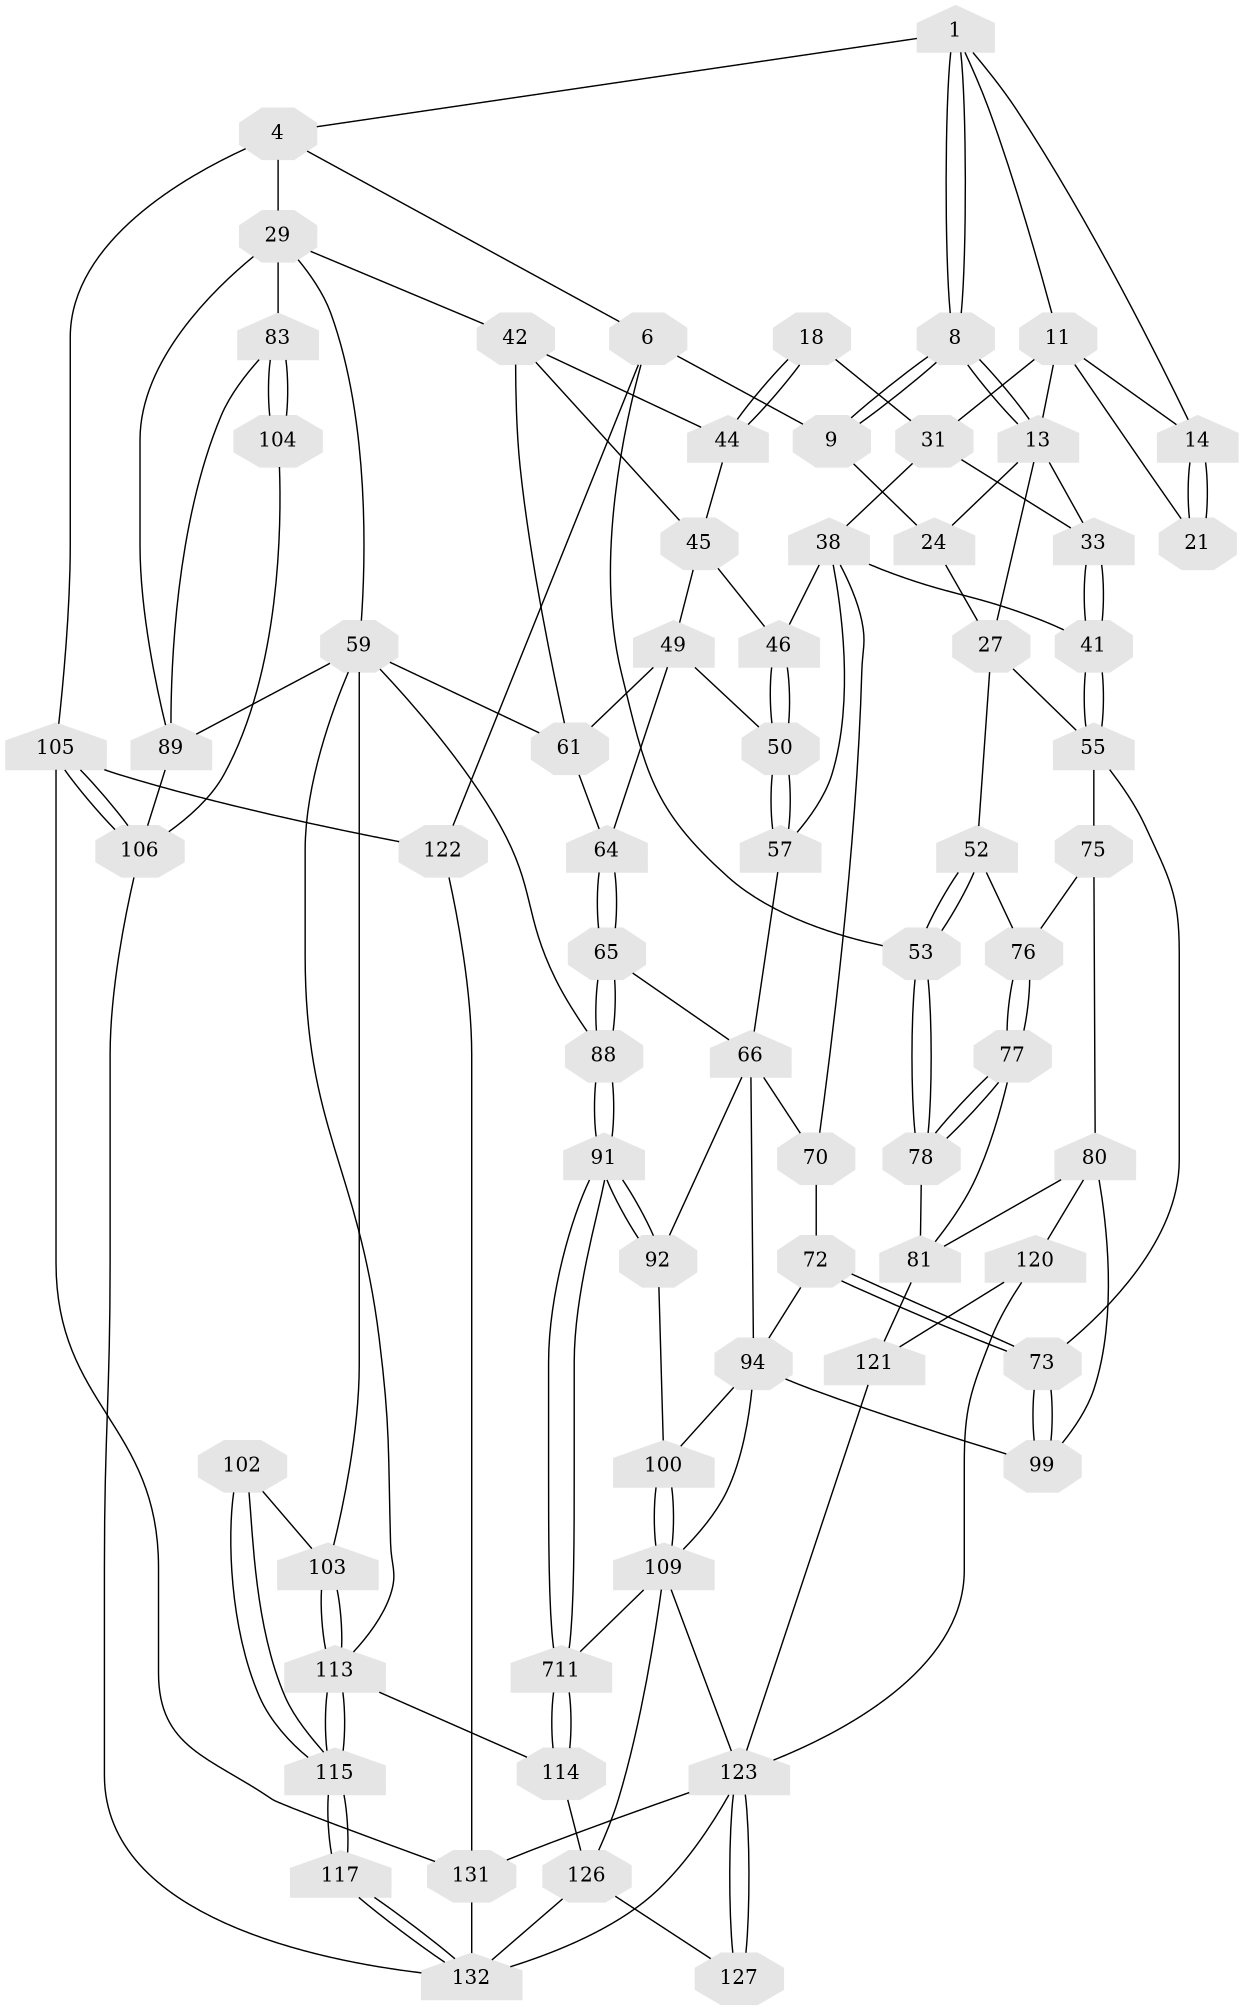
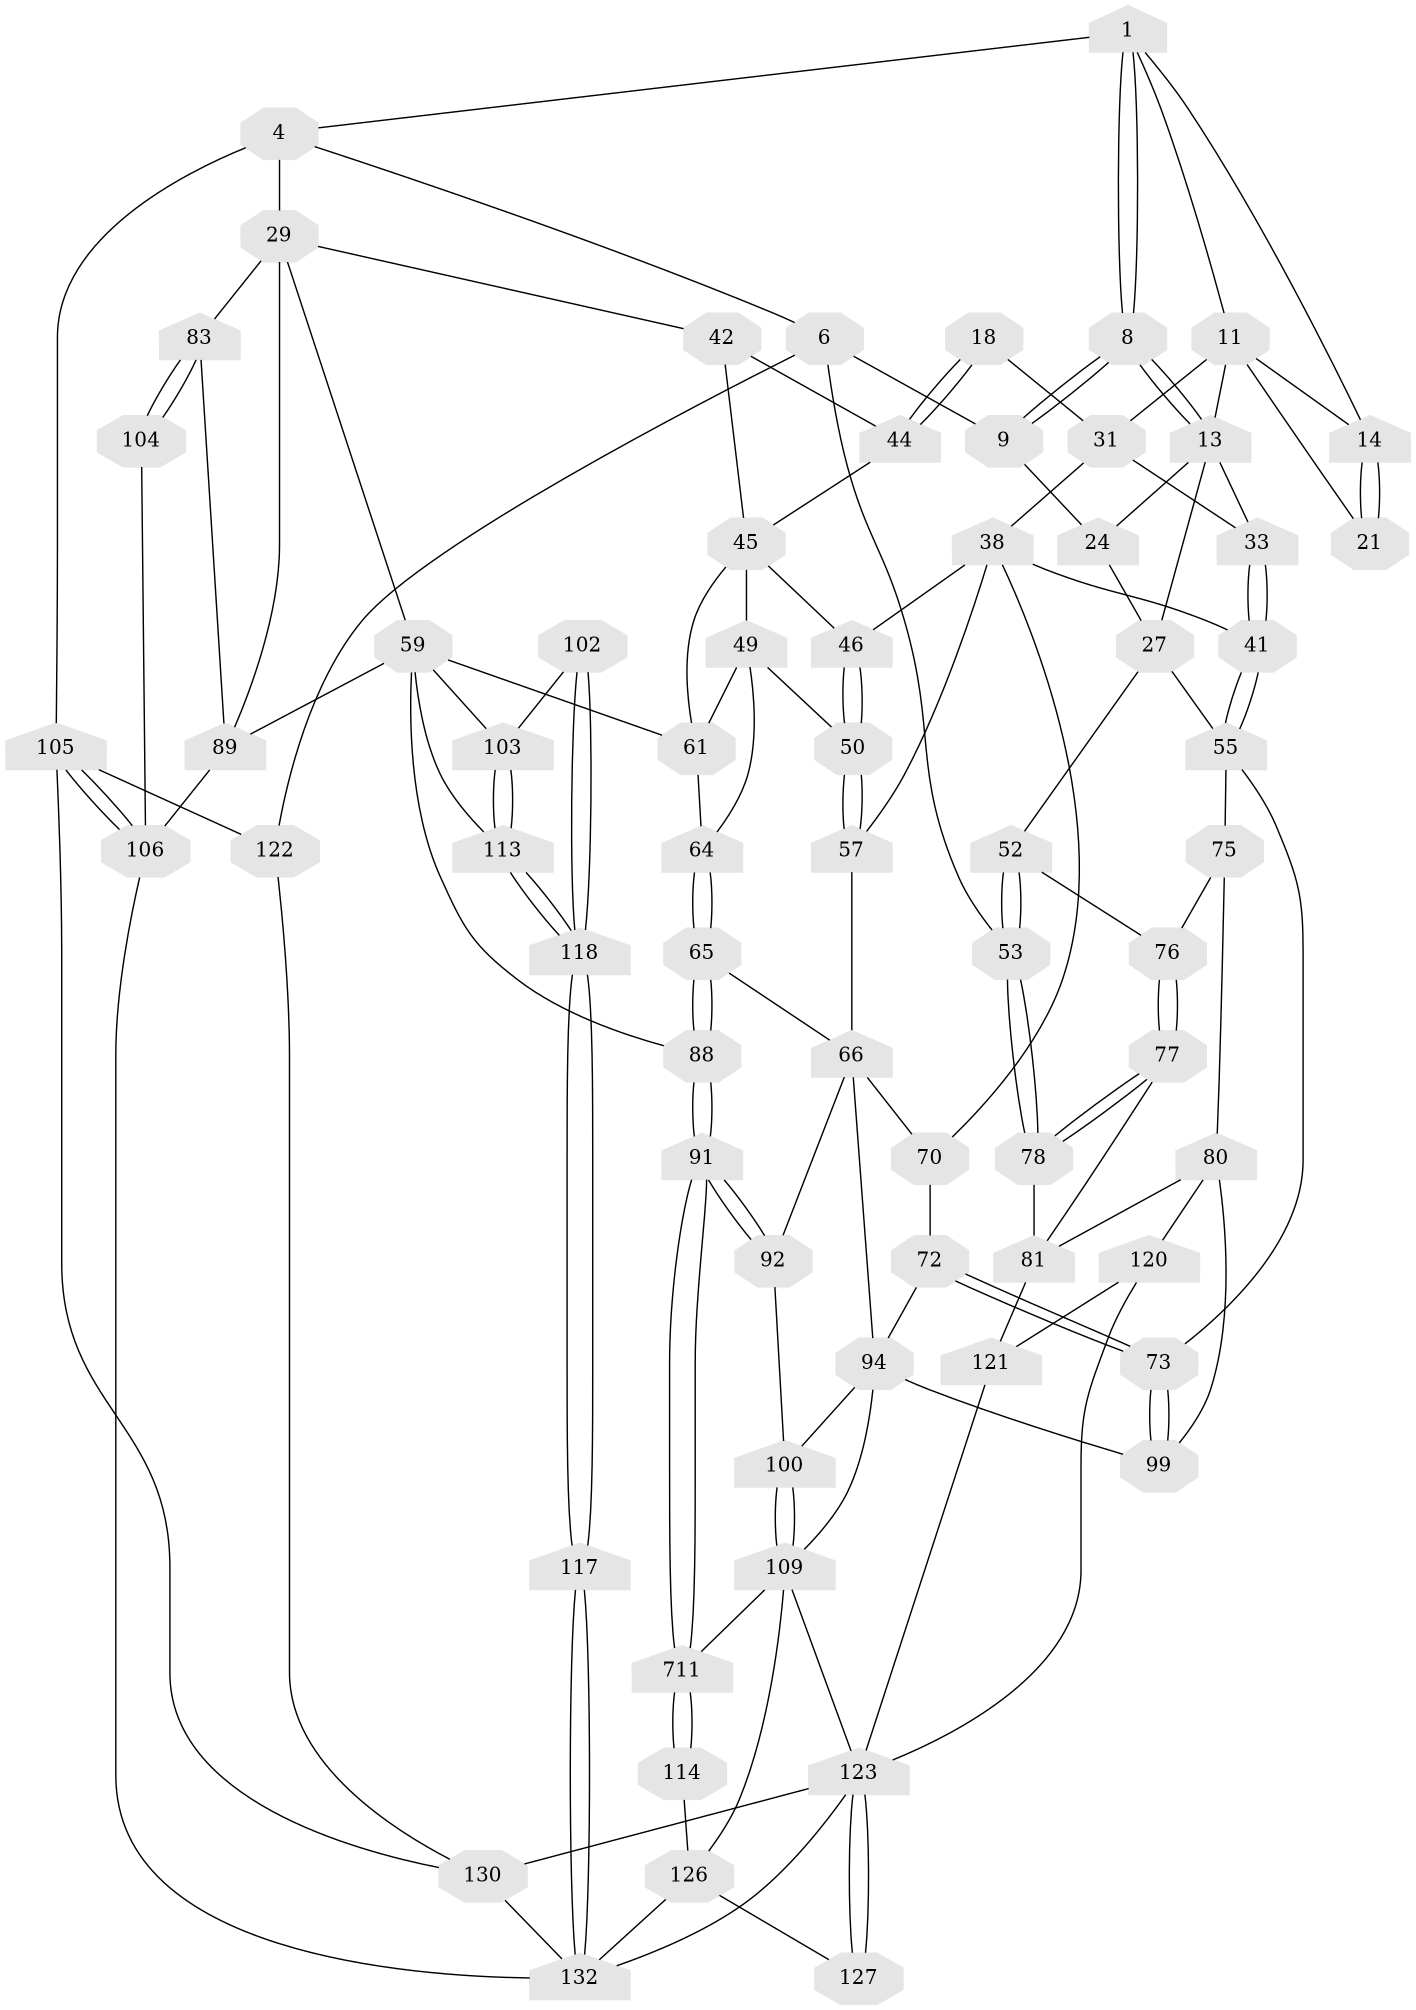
edge "42" -- "61": now "45" -- "61"
edge "113" -- "114": removed
node "115": label "115" -> "118"
node "131": label "131" -> "130"
